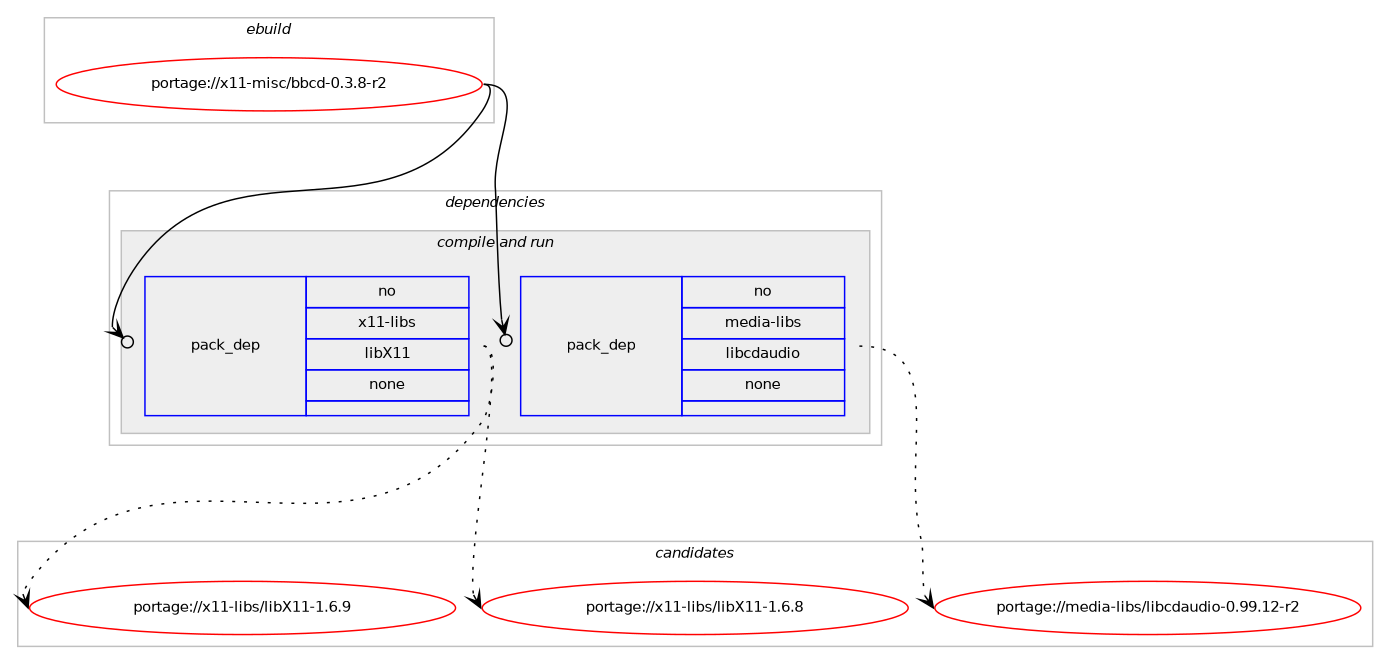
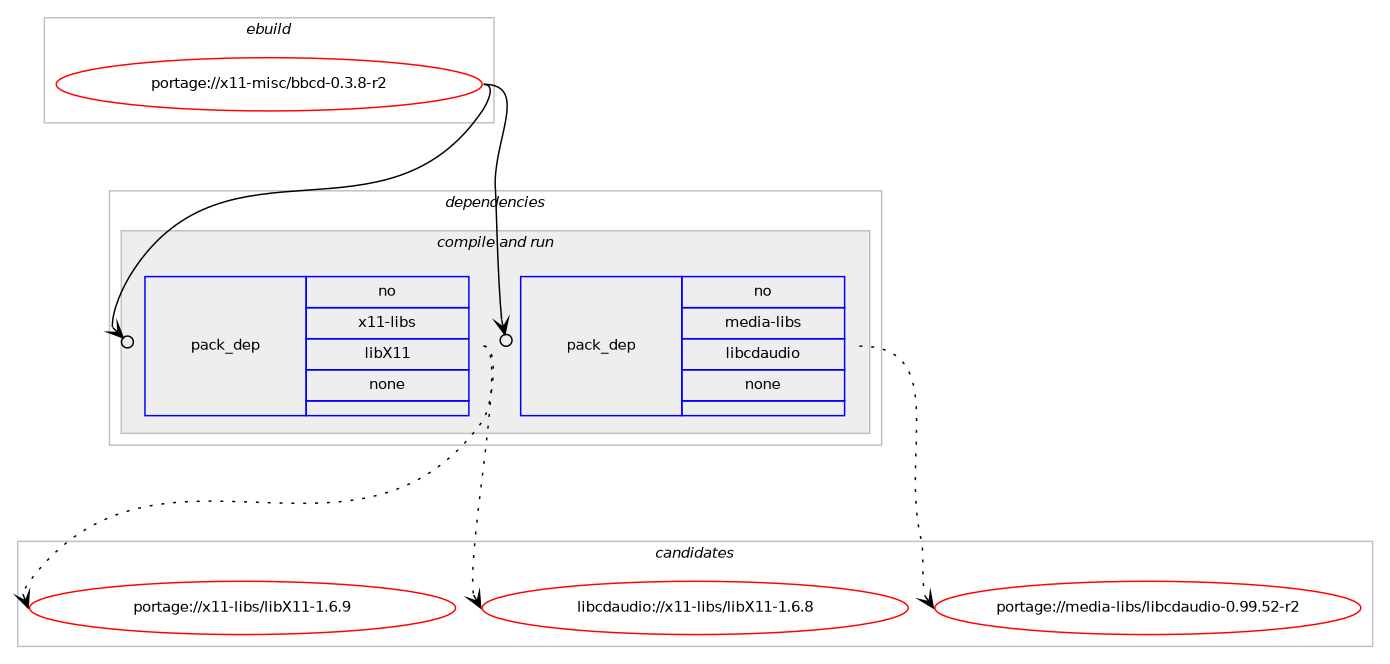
node "portage://x11-libs/libX11-1.6.8": label "portage://x11-libs/libX11-1.6.8" -> "libcdaudio://x11-libs/libX11-1.6.8"
node "portage://media-libs/libcdaudio-0.99.12-r2": label "portage://media-libs/libcdaudio-0.99.12-r2" -> "portage://media-libs/libcdaudio-0.99.52-r2"
